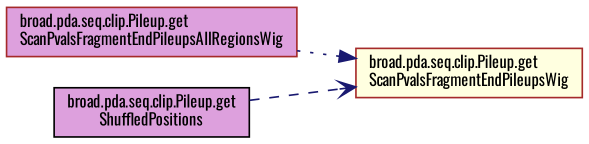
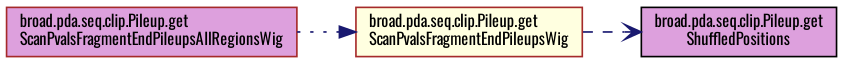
edge "broad.pda.seq.clip.Pileup.get ShuffledPositions" -> "broad.pda.seq.clip.Pileup.get ScanPvalsFragmentEndPileupsWig": reversed
